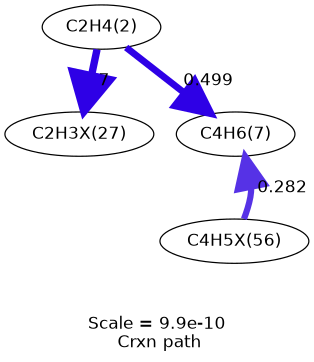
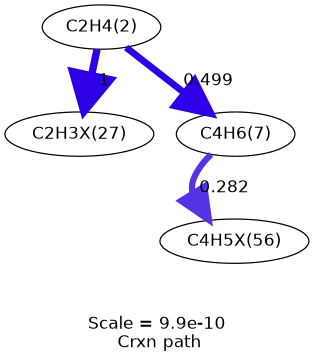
edge "C2H4(2)" -> "C2H3X(27)": label " 7" -> " 1"
edge "C4H5X(56)" -> "C4H6(7)": reversed
